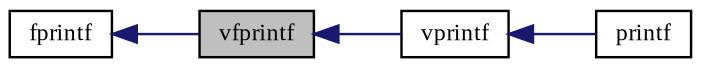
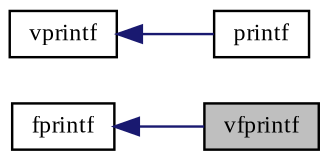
edge "vprintf" -> "vfprintf": removed
